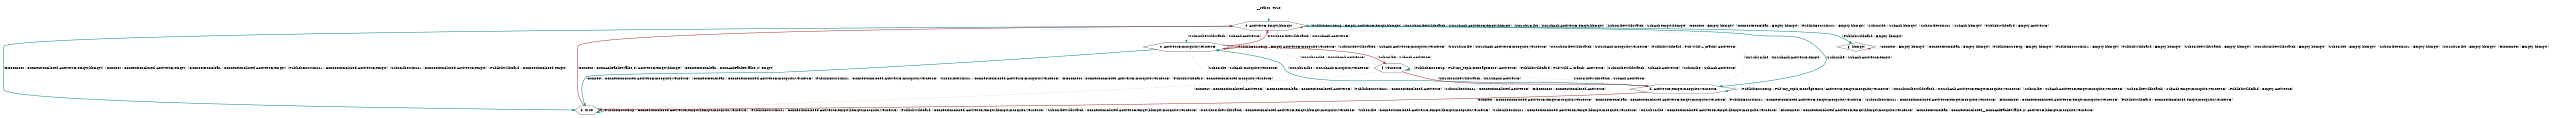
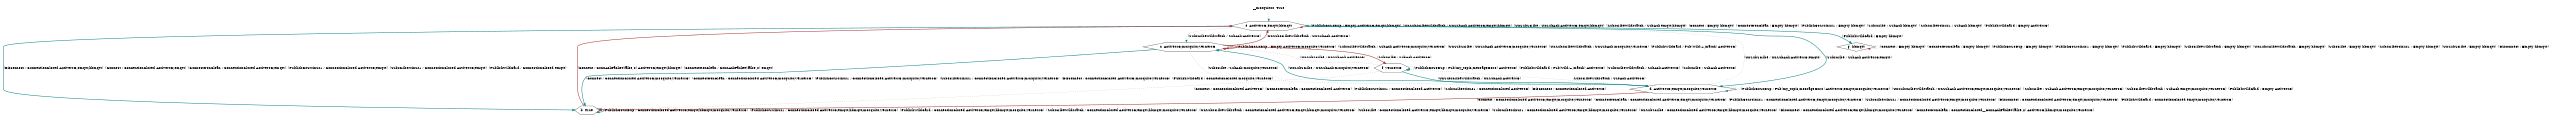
node "__start0  True": label "__start0  True" -> "__mosquito0  True"
edge "f  VerneMQ" -> "d  ActiveMQ|emqtt|mosquito|VerneMQ": color brown -> teal
